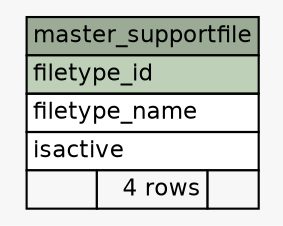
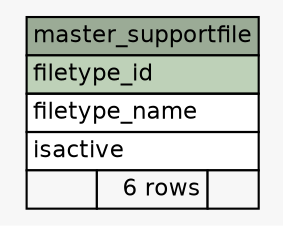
node "master_supportfile": text "4 rows" -> "6 rows"
